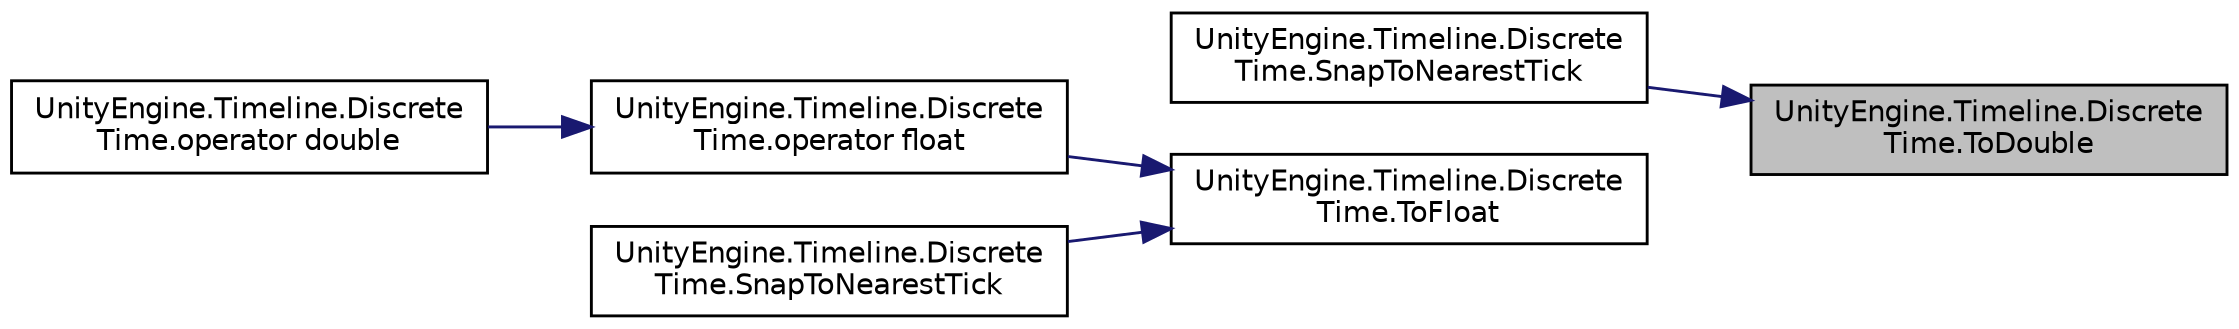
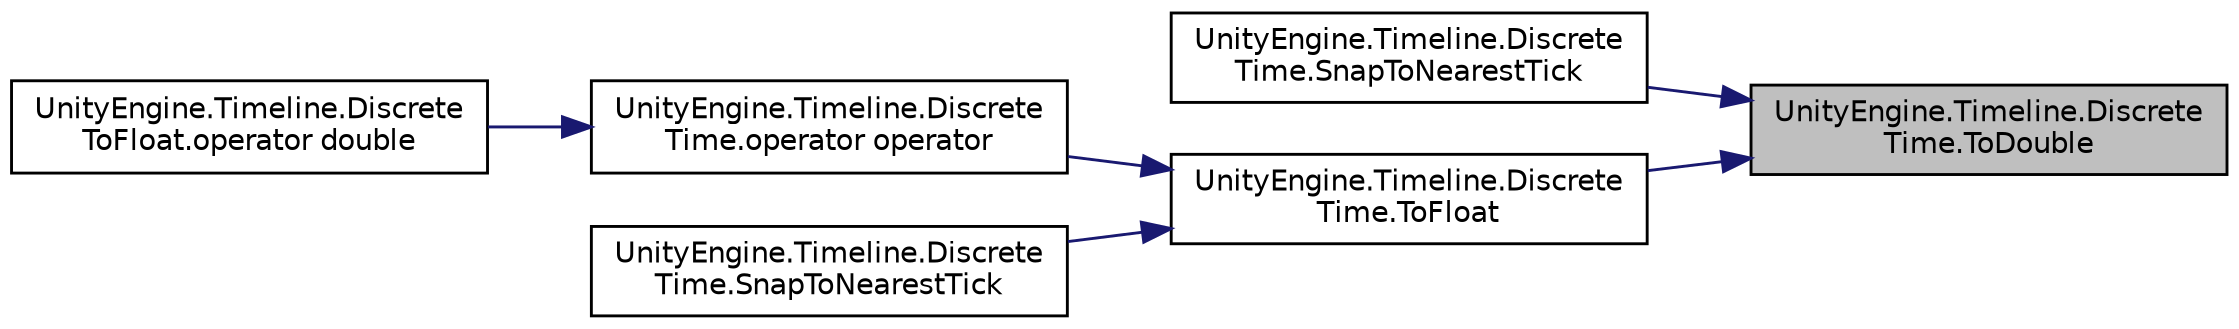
node "UnityEngine.Timeline.Discrete Time.operator double": label "UnityEngine.Timeline.Discrete Time.operator double" -> "UnityEngine.Timeline.Discrete ToFloat.operator double"
node "UnityEngine.Timeline.Discrete Time.operator float": label "UnityEngine.Timeline.Discrete Time.operator float" -> "UnityEngine.Timeline.Discrete Time.operator operator"
edge "UnityEngine.Timeline.Discrete Time.ToFloat" -> "UnityEngine.Timeline.Discrete Time.ToDouble": added
